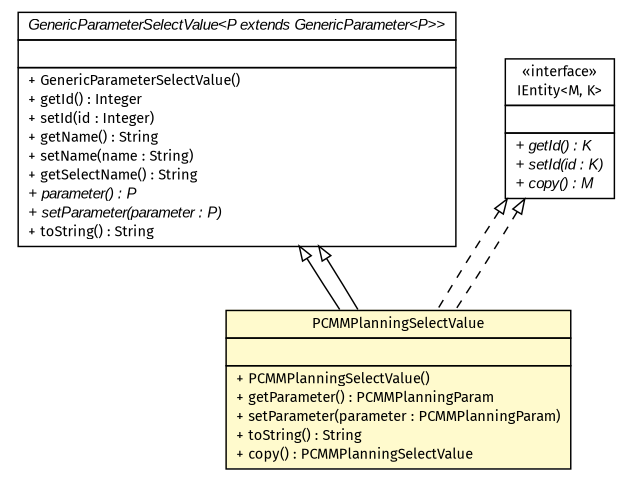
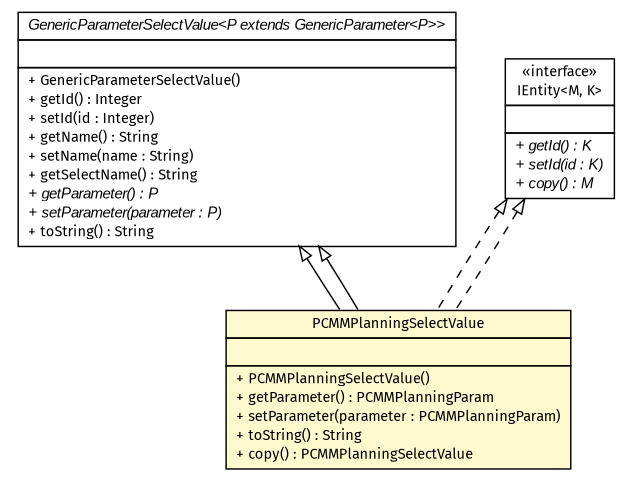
node "GenericParameterSelectValue<P extends GenericParameter<P>>": text "+ parameter() : P" -> "+ getParameter() : P"
